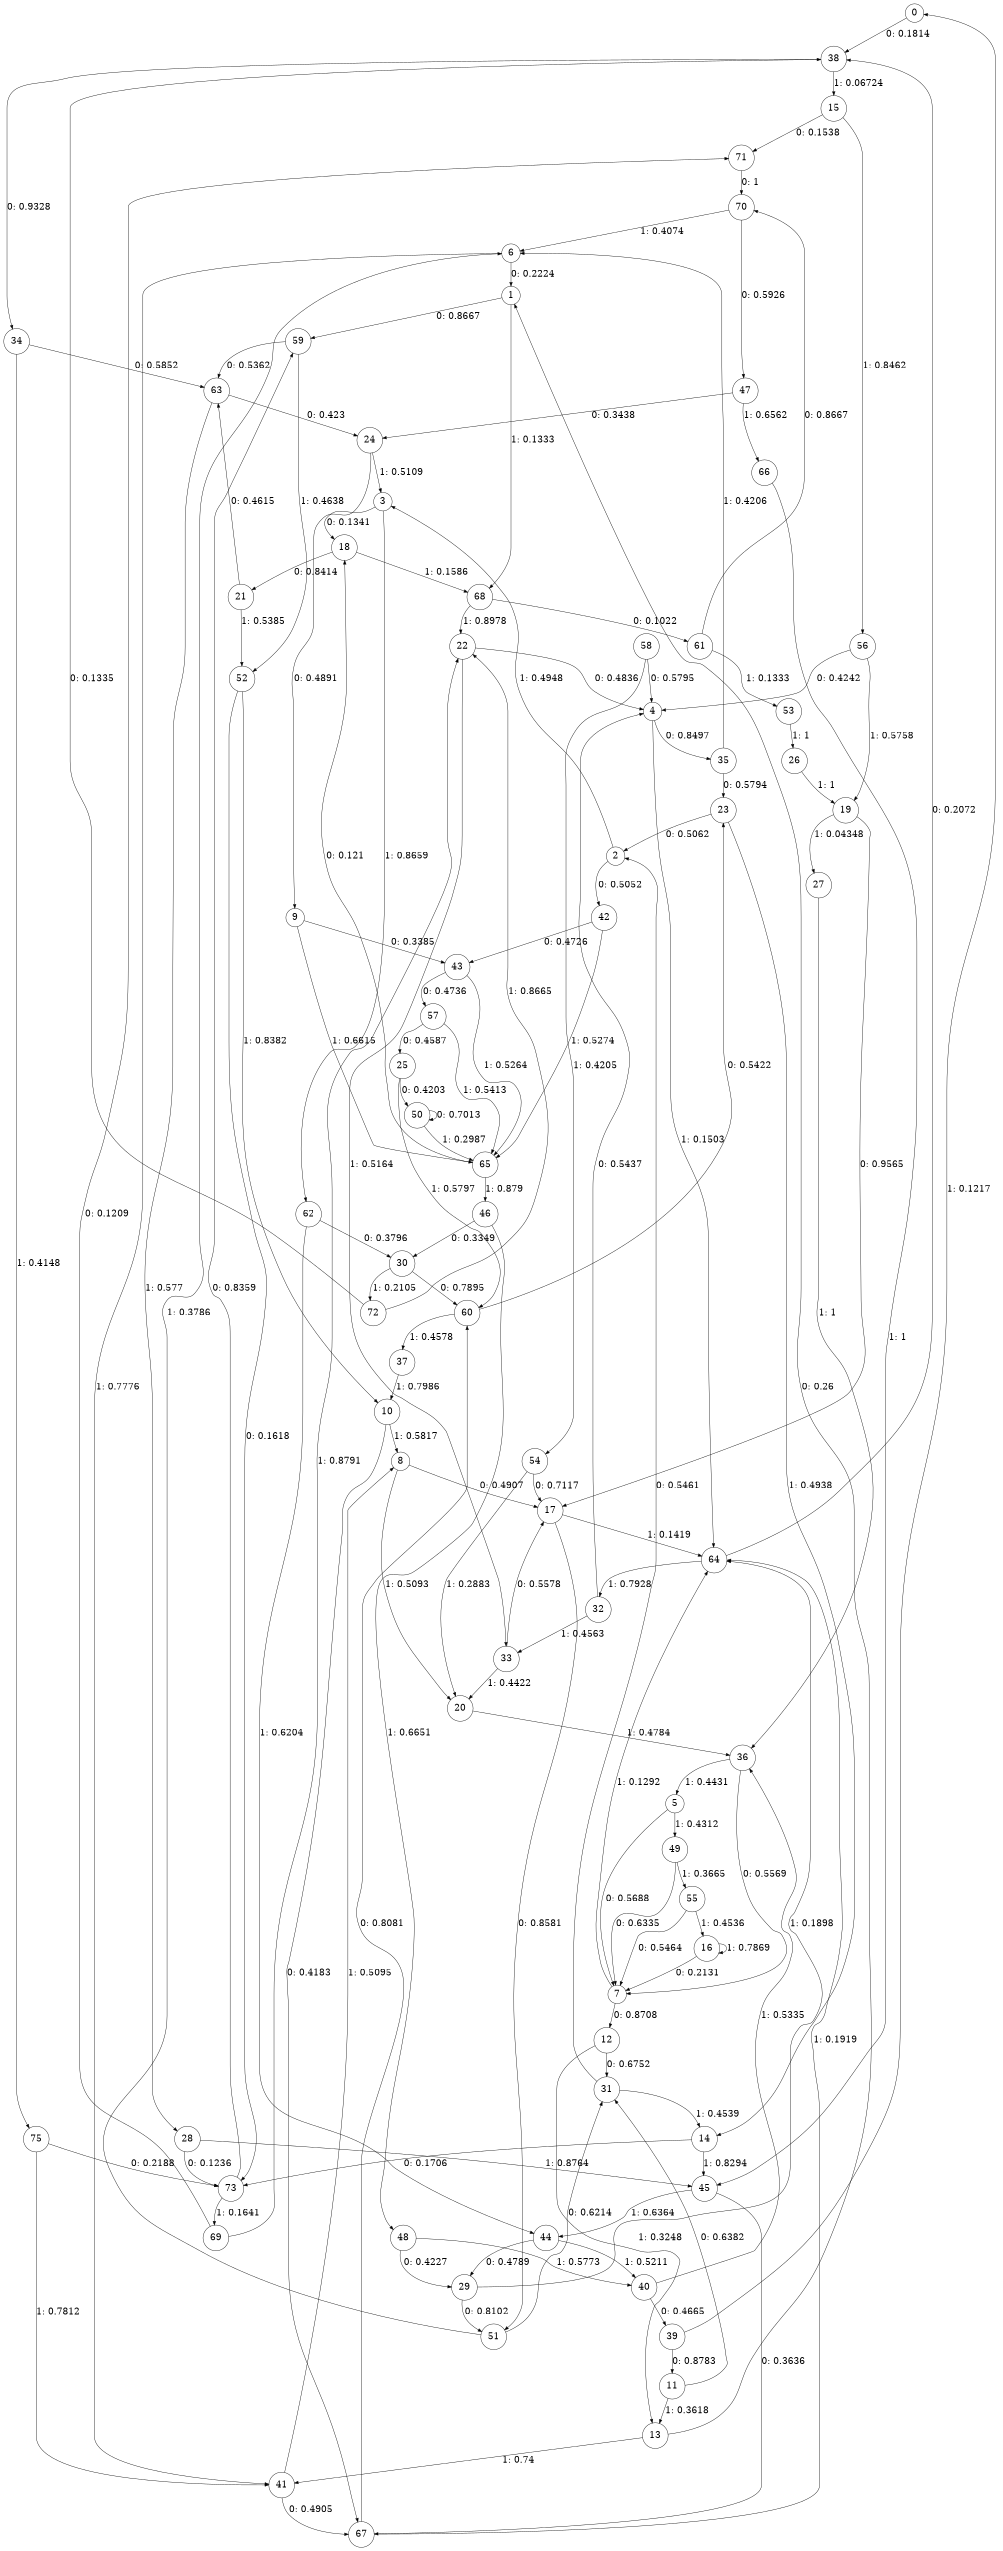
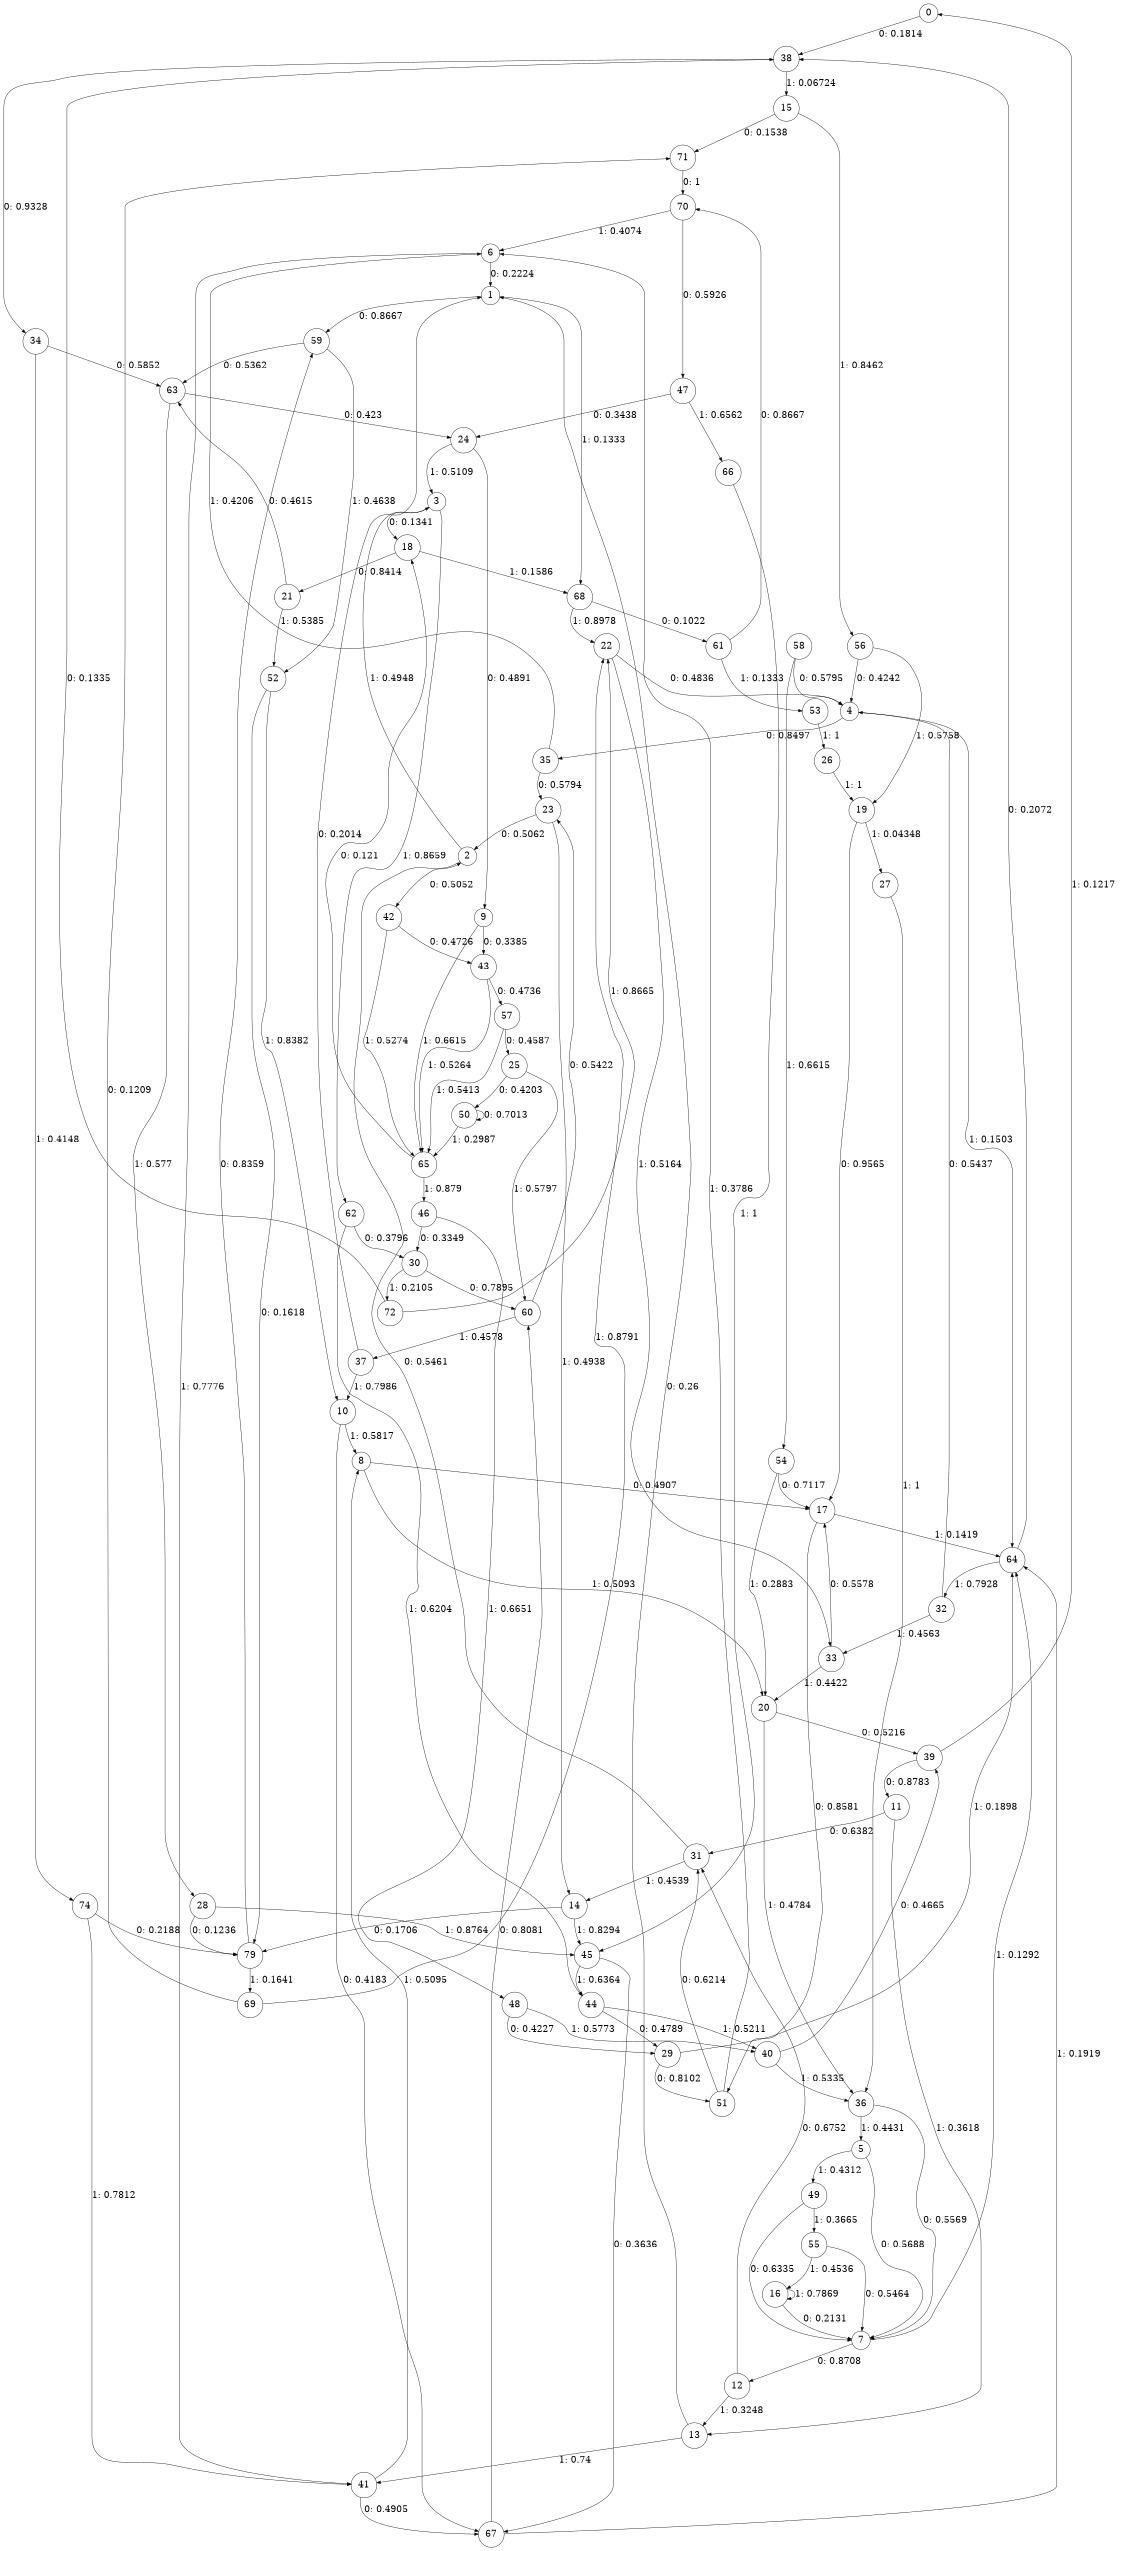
edge "37" -> "1": added, label "0: 0.2014"
edge "58" -> "54": label "1: 0.4205   " -> "1: 0.6615   "
edge "20" -> "39": added, label "0: 0.5216"
node "75": label "75" -> "74"
node "73": label "73" -> "79"
